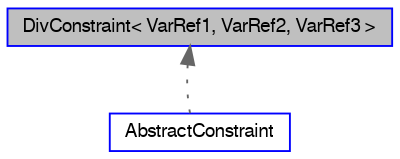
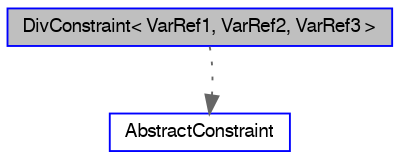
edge "AbstractConstraint" -> "DivConstraint< VarRef1, VarRef2, VarRef3 >": reversed
